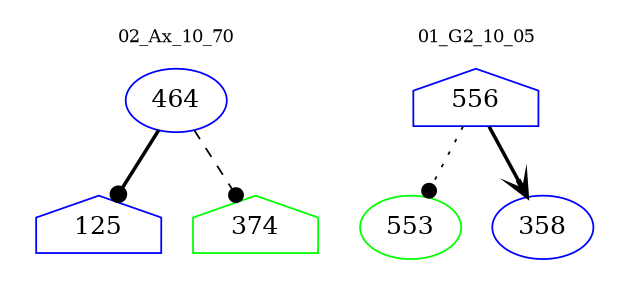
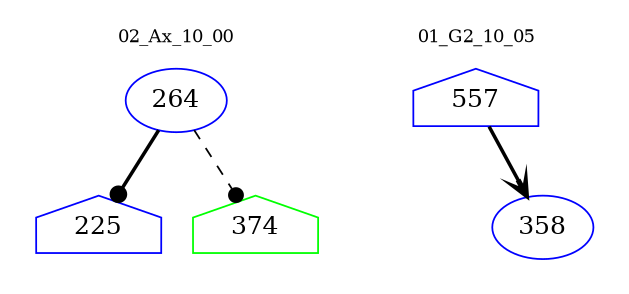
cluster "02_Ax_10_70": label "02_Ax_10_70" -> "02_Ax_10_00"
node "464": label "464" -> "264"
node "556": label "556" -> "557"
node "125": label "125" -> "225"
node "553": removed
